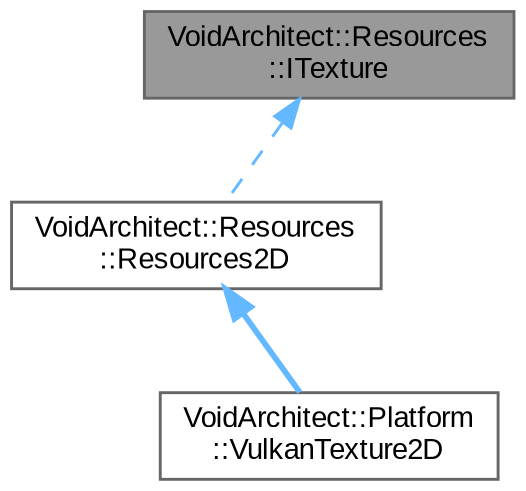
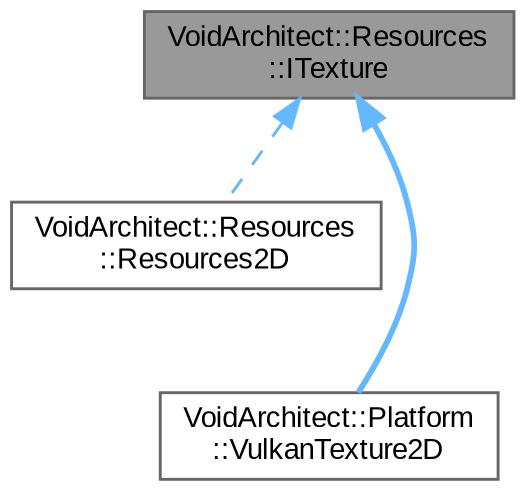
edge "VoidArchitect::Platform ::VulkanTexture2D" -> "VoidArchitect::Resources ::Resources2D": now "VoidArchitect::Platform ::VulkanTexture2D" -> "VoidArchitect::Resources ::ITexture"
